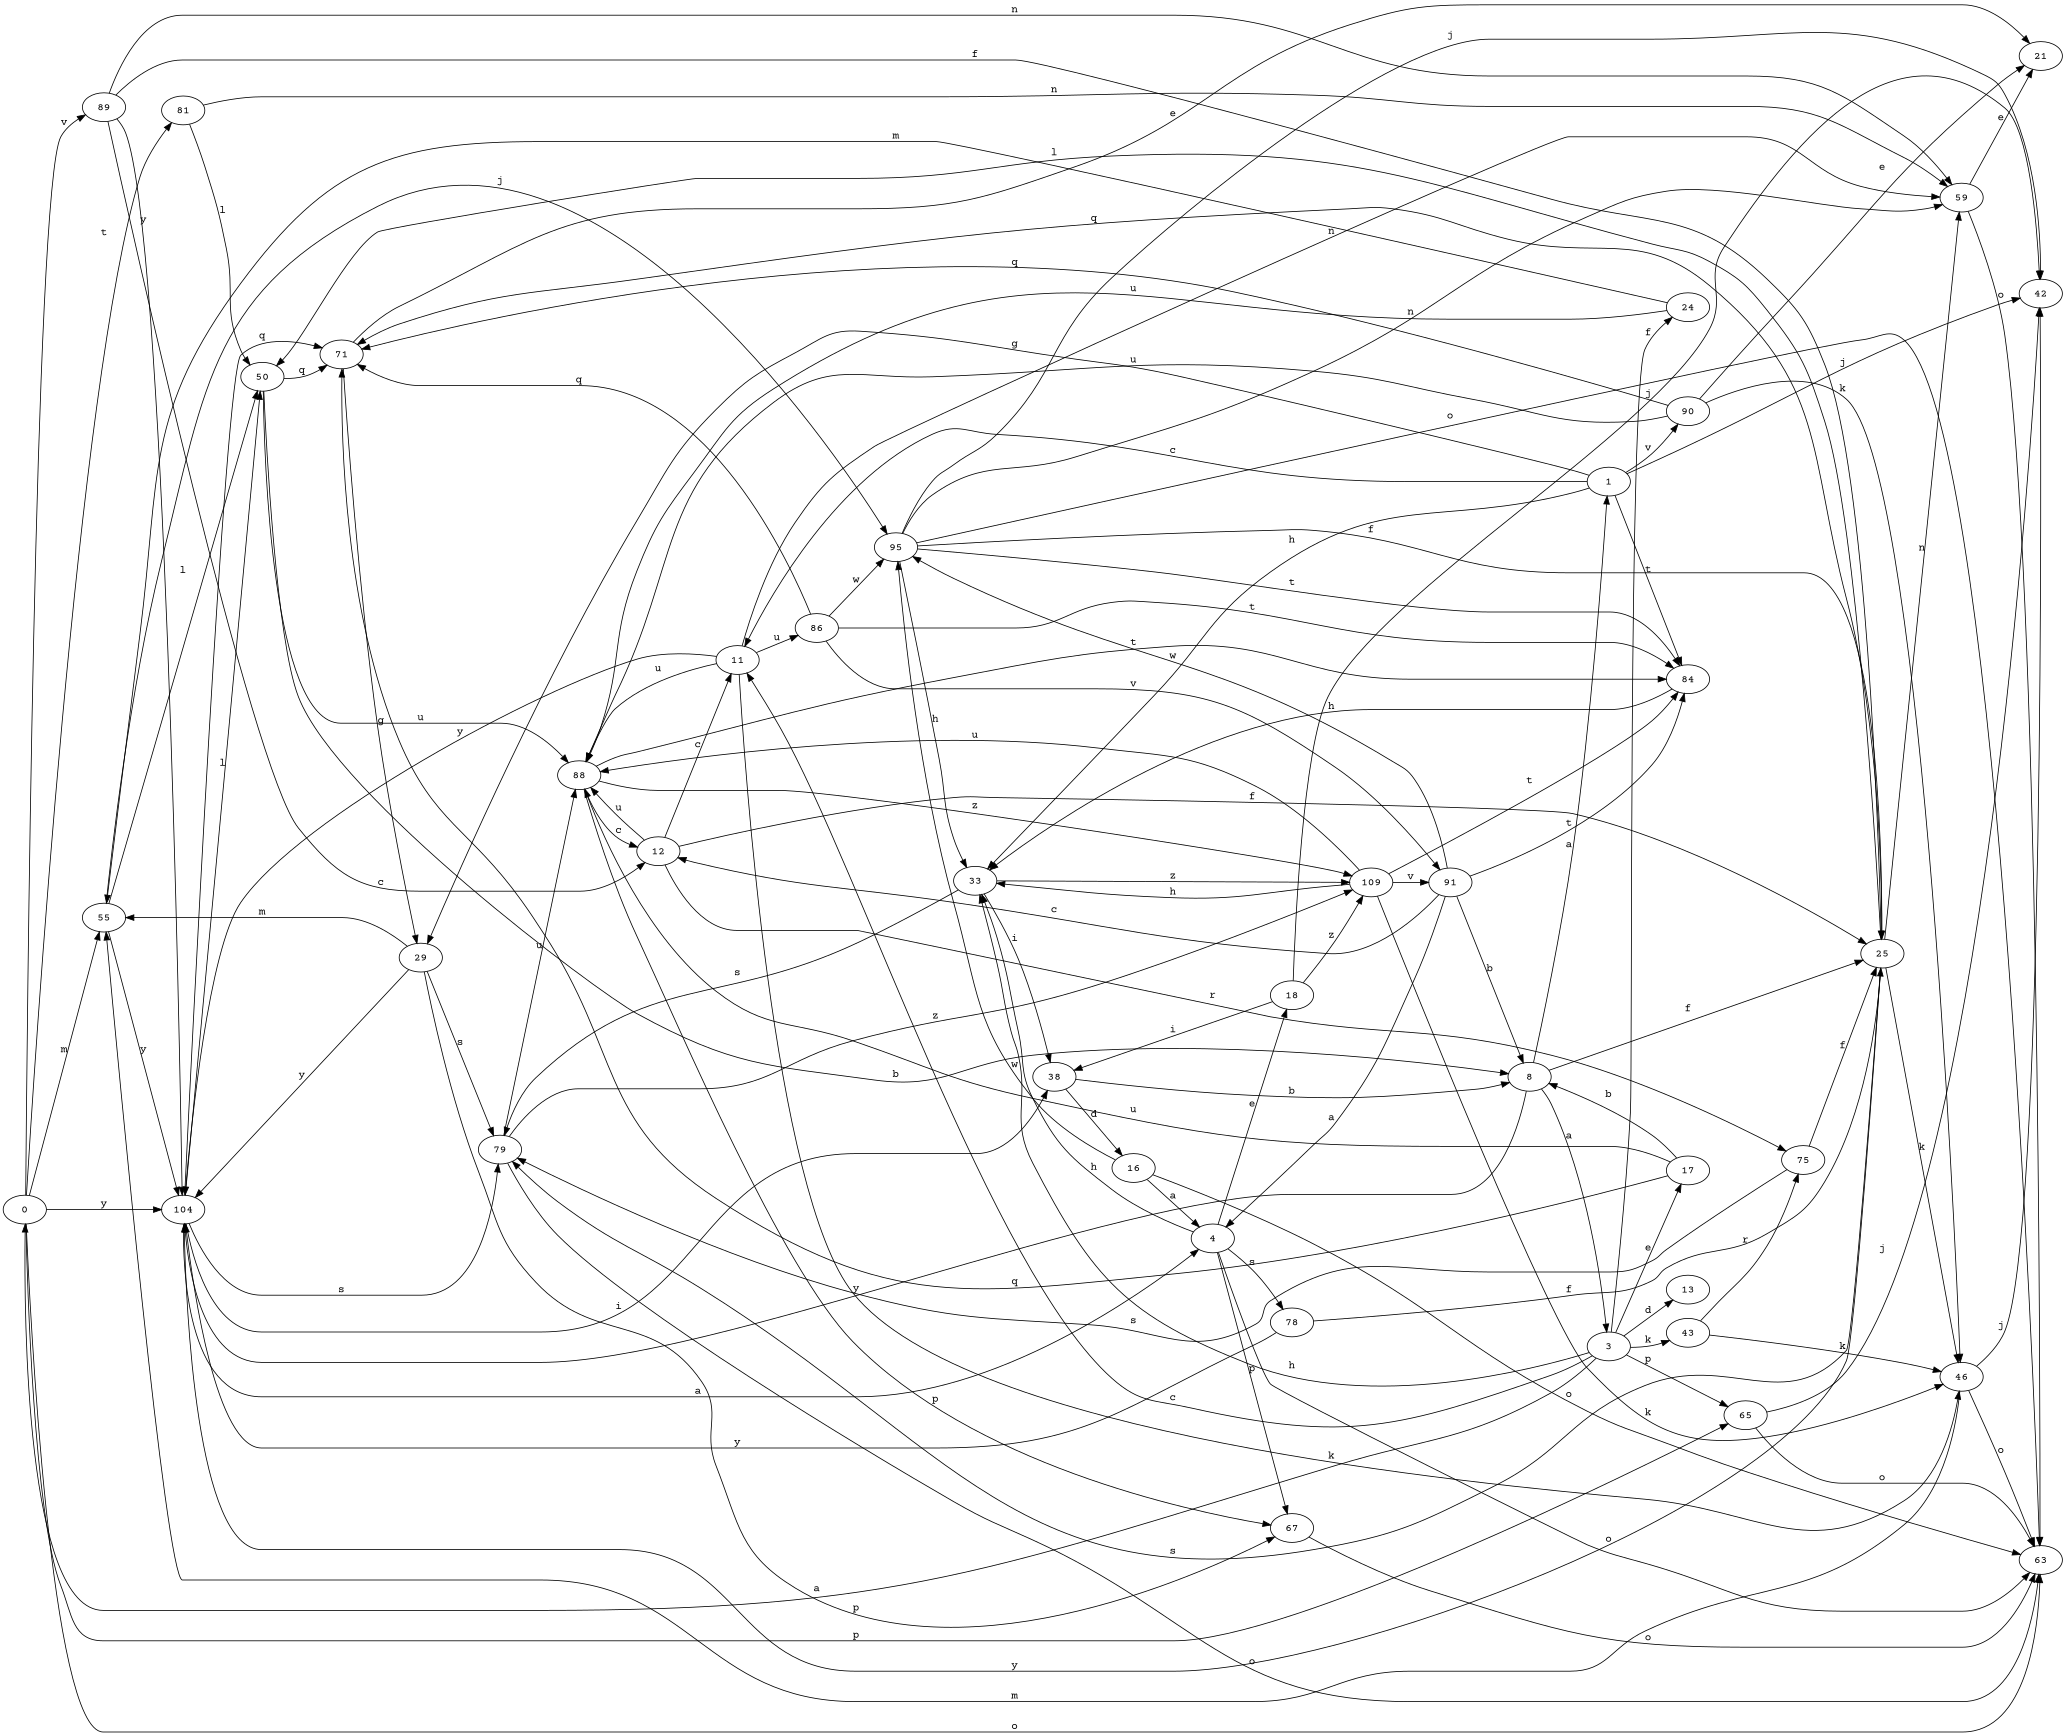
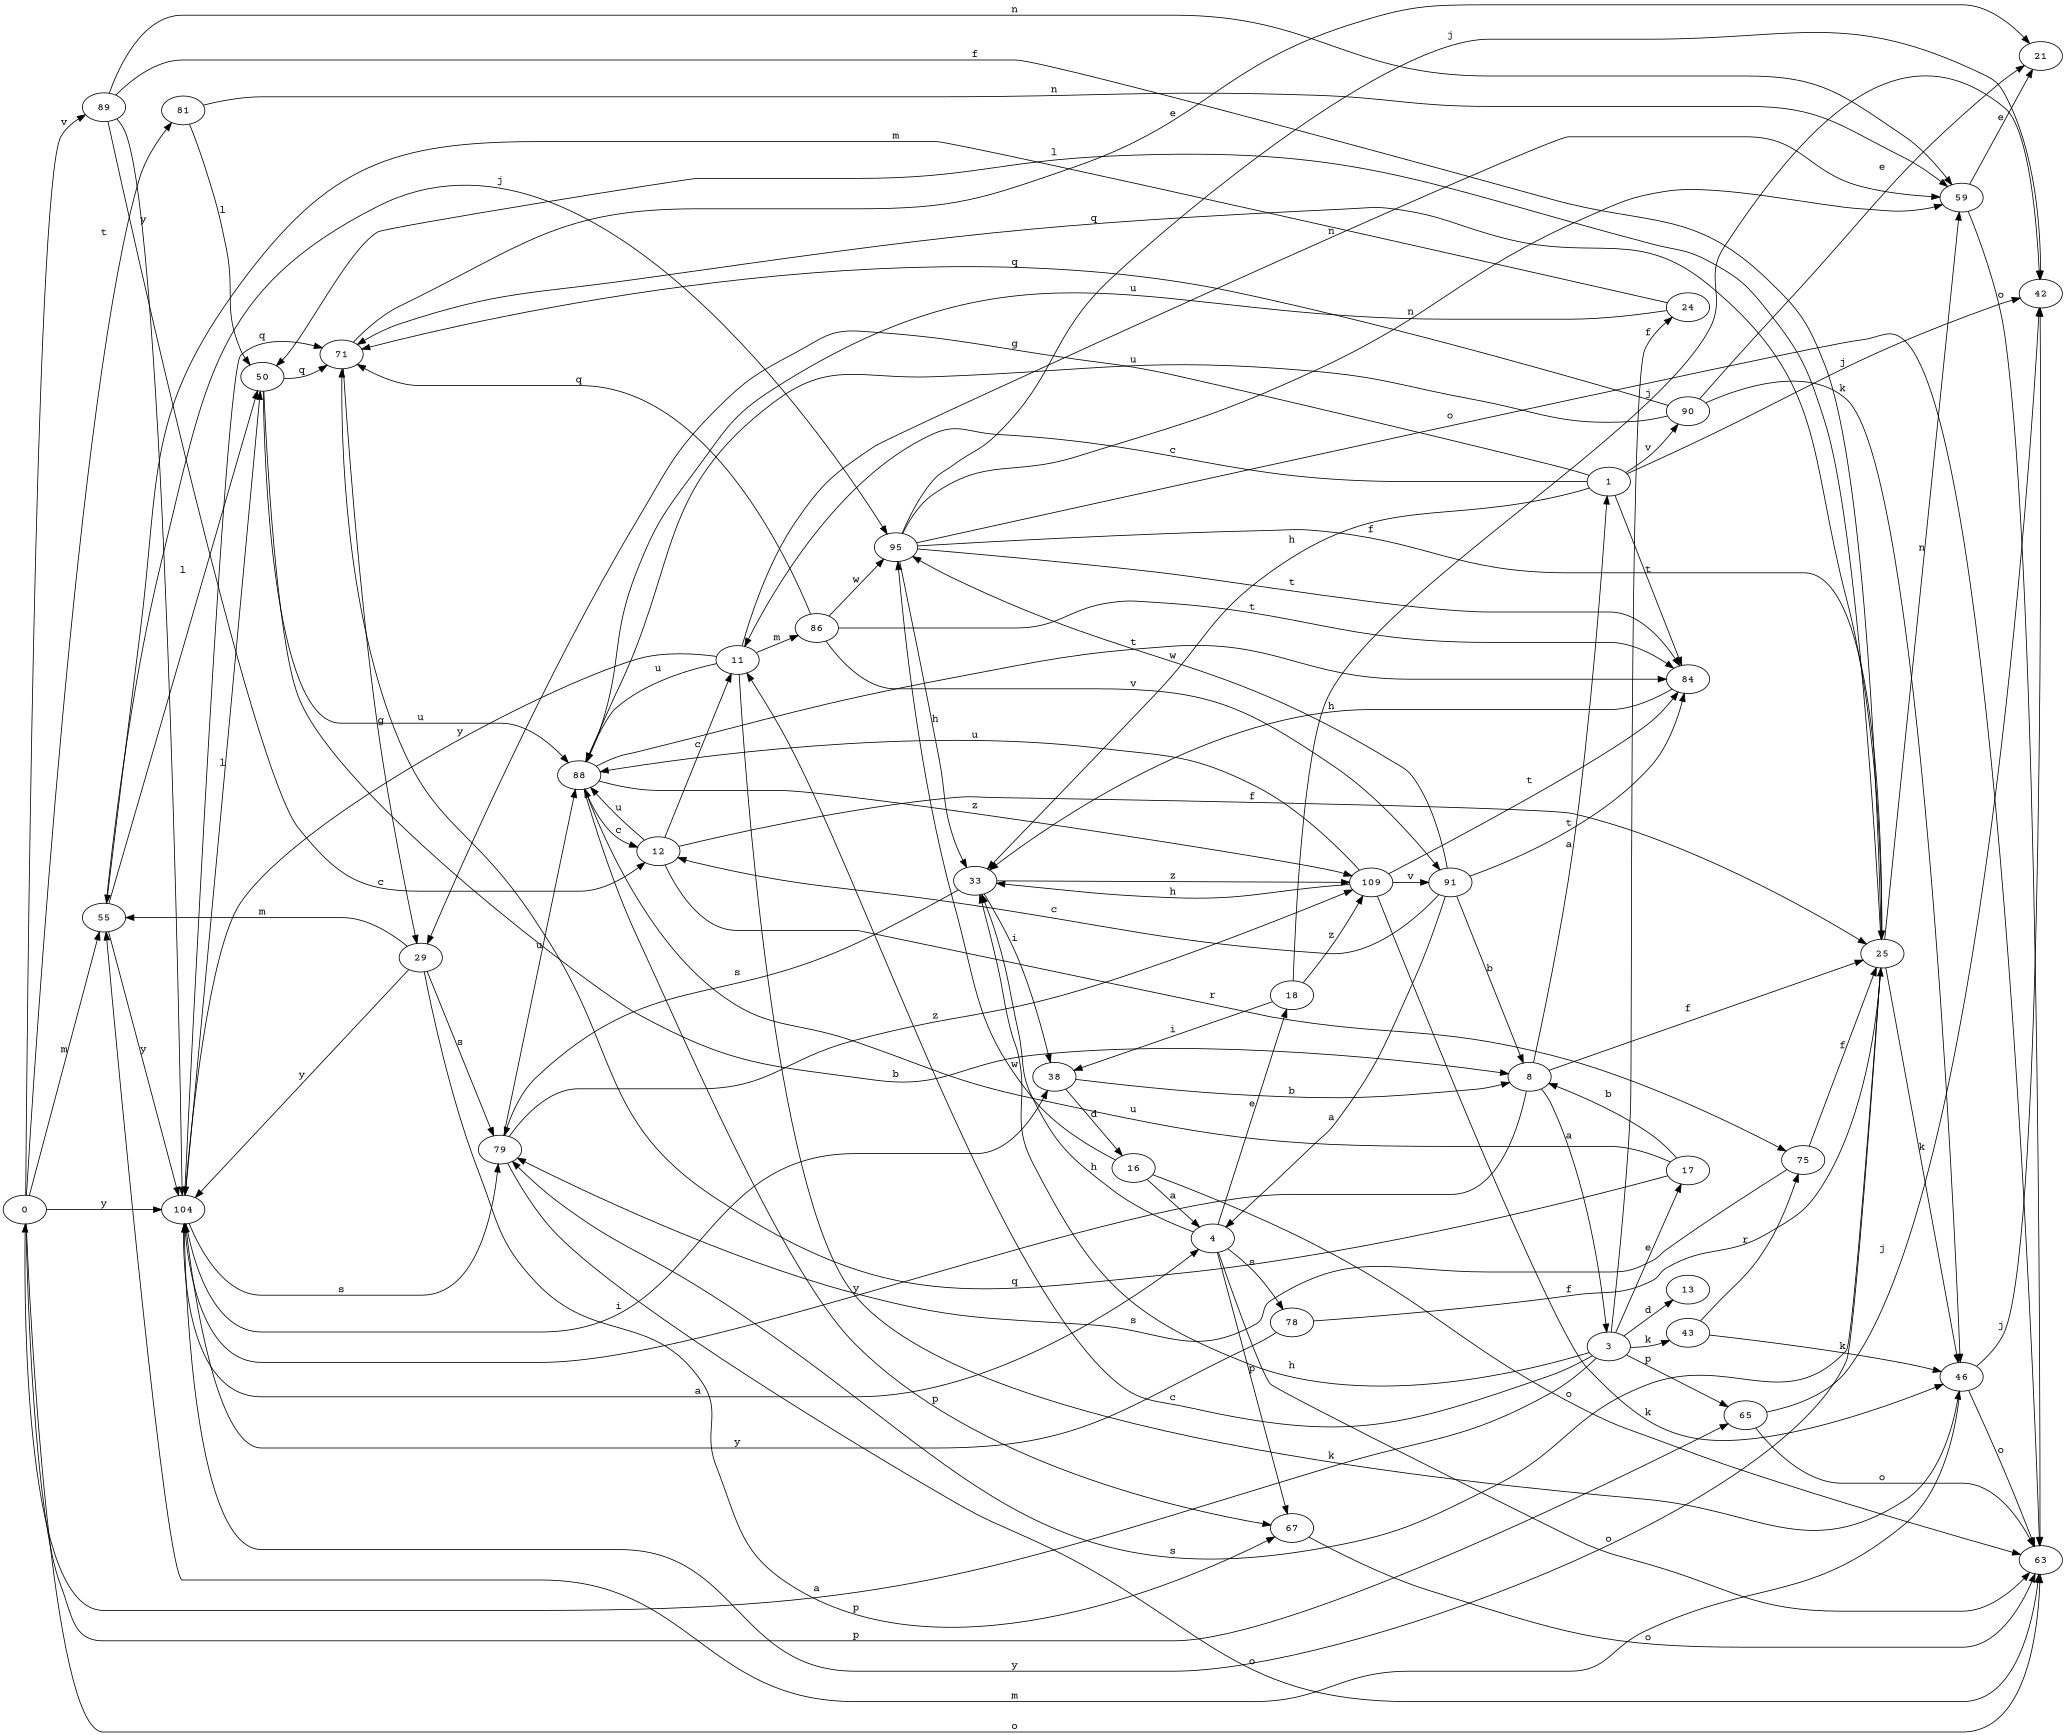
edge "11" -> "86": label "u" -> "m"
